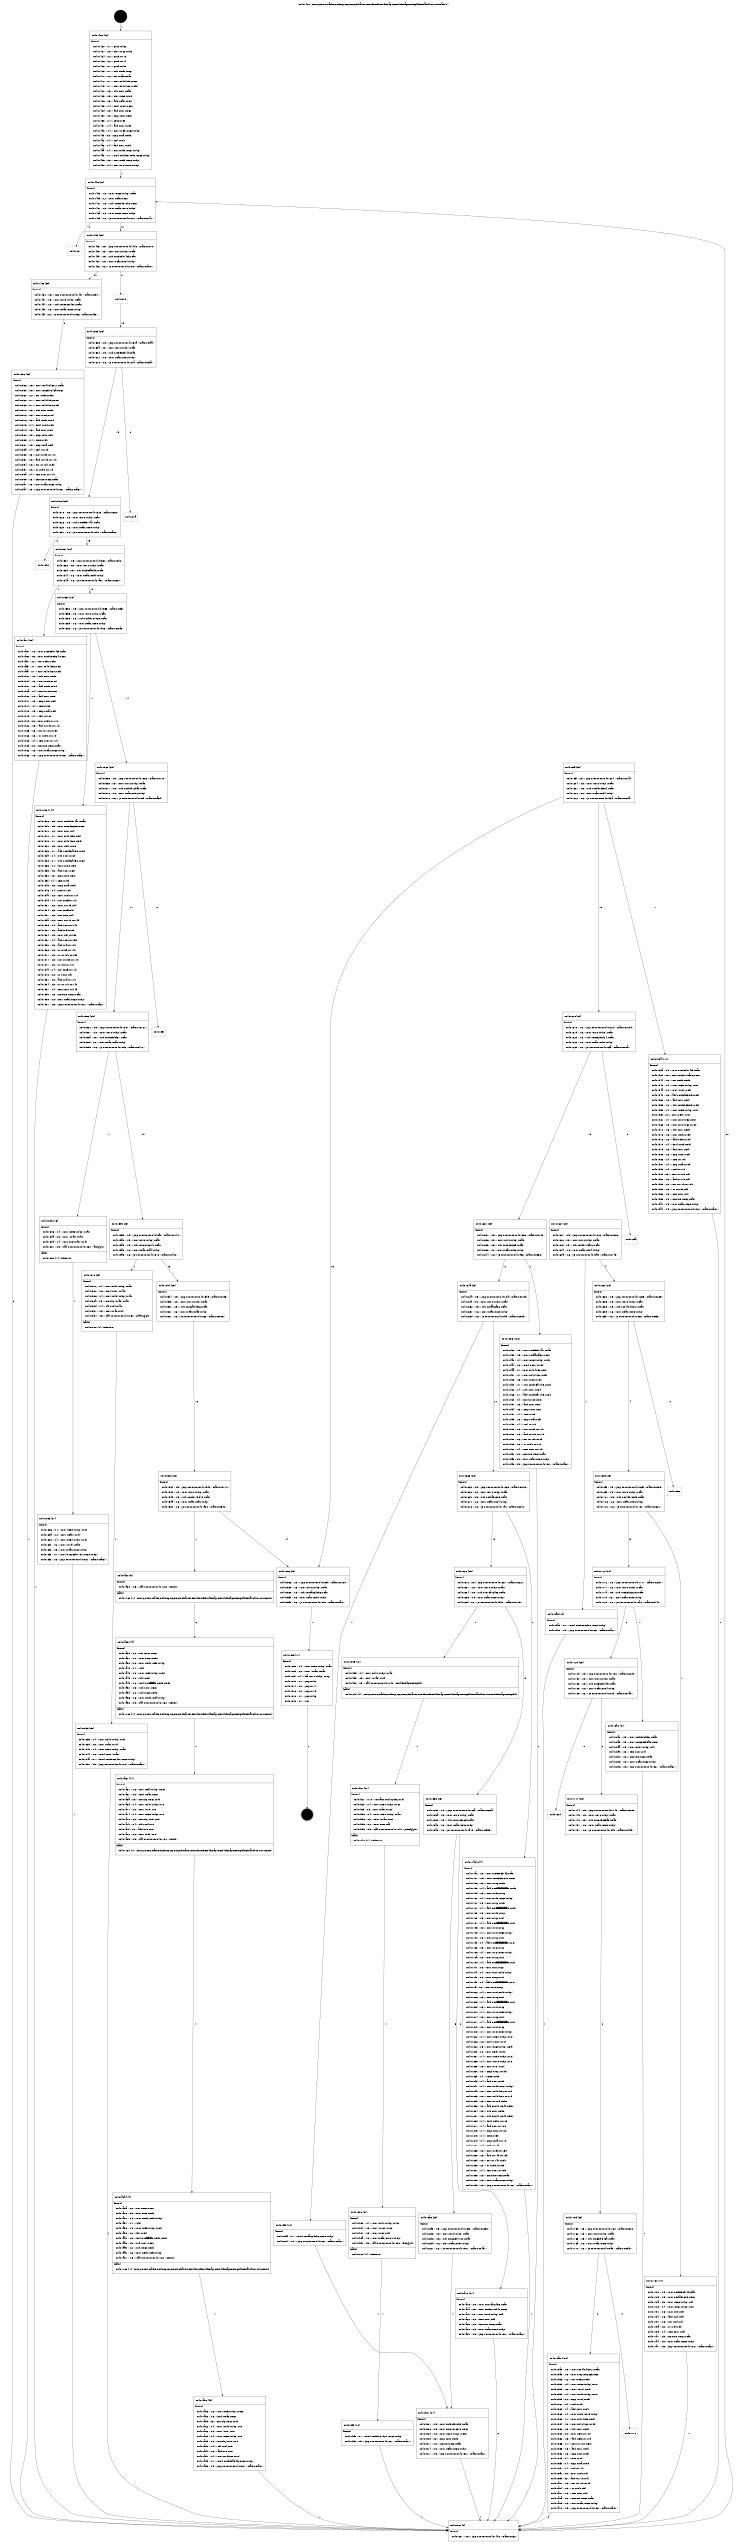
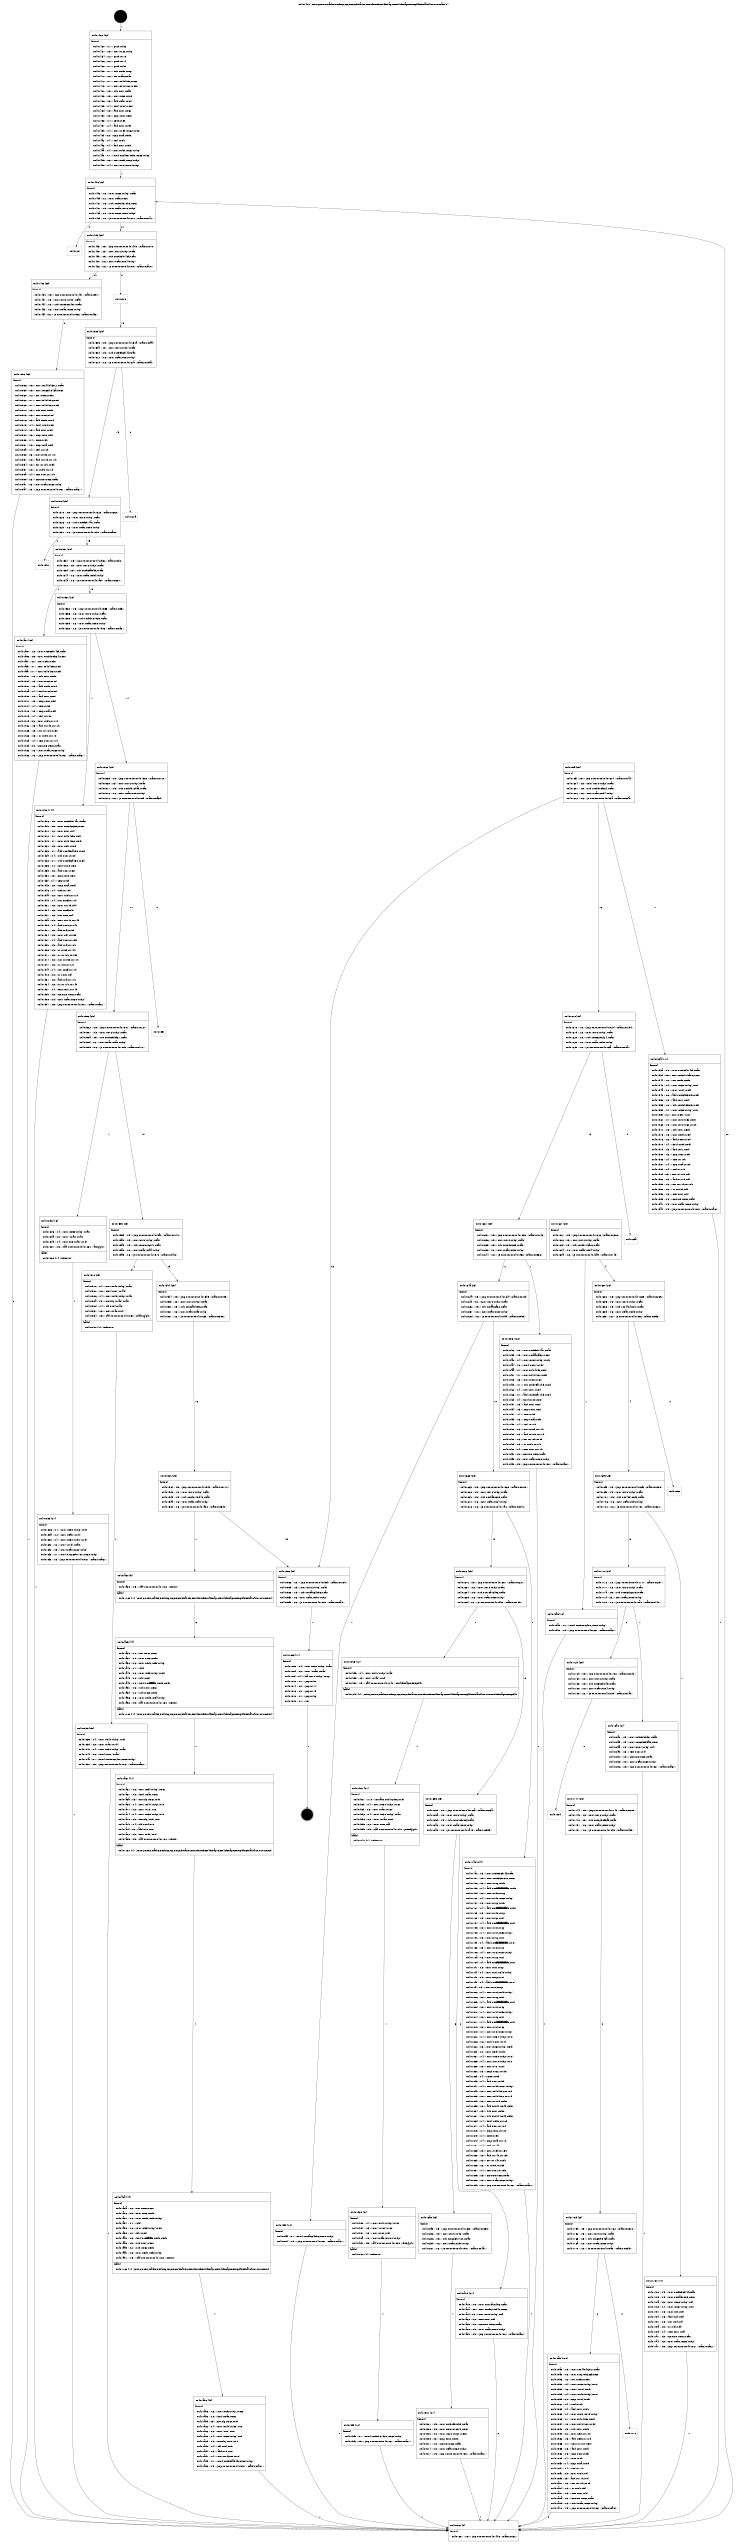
edge "0x4015cd [25]" -> "0x4015e6 [25]": label " 14" -> " 19"
edge "0x40172b [25]" -> "0x401744 [25]": removed, label "2"
edge "0x401dfd [12]" -> "0x401901 [27]": now "0x401dfd [12]" -> "0x401ec1 [5]"
